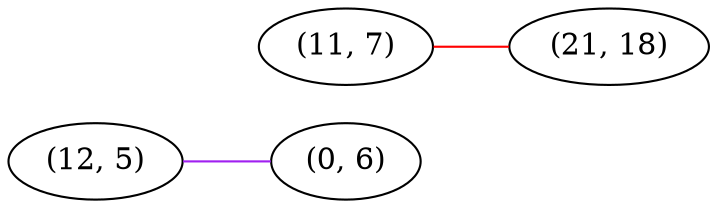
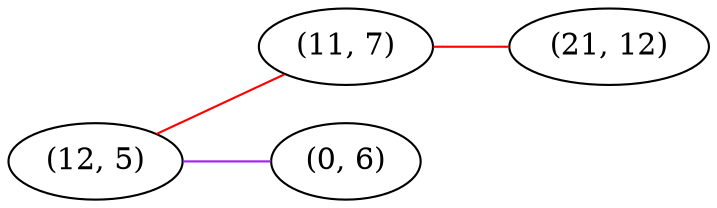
node "(21, 18)": label "(21, 18)" -> "(21, 12)"
edge "(11, 7)" -- "(12, 5)": added
